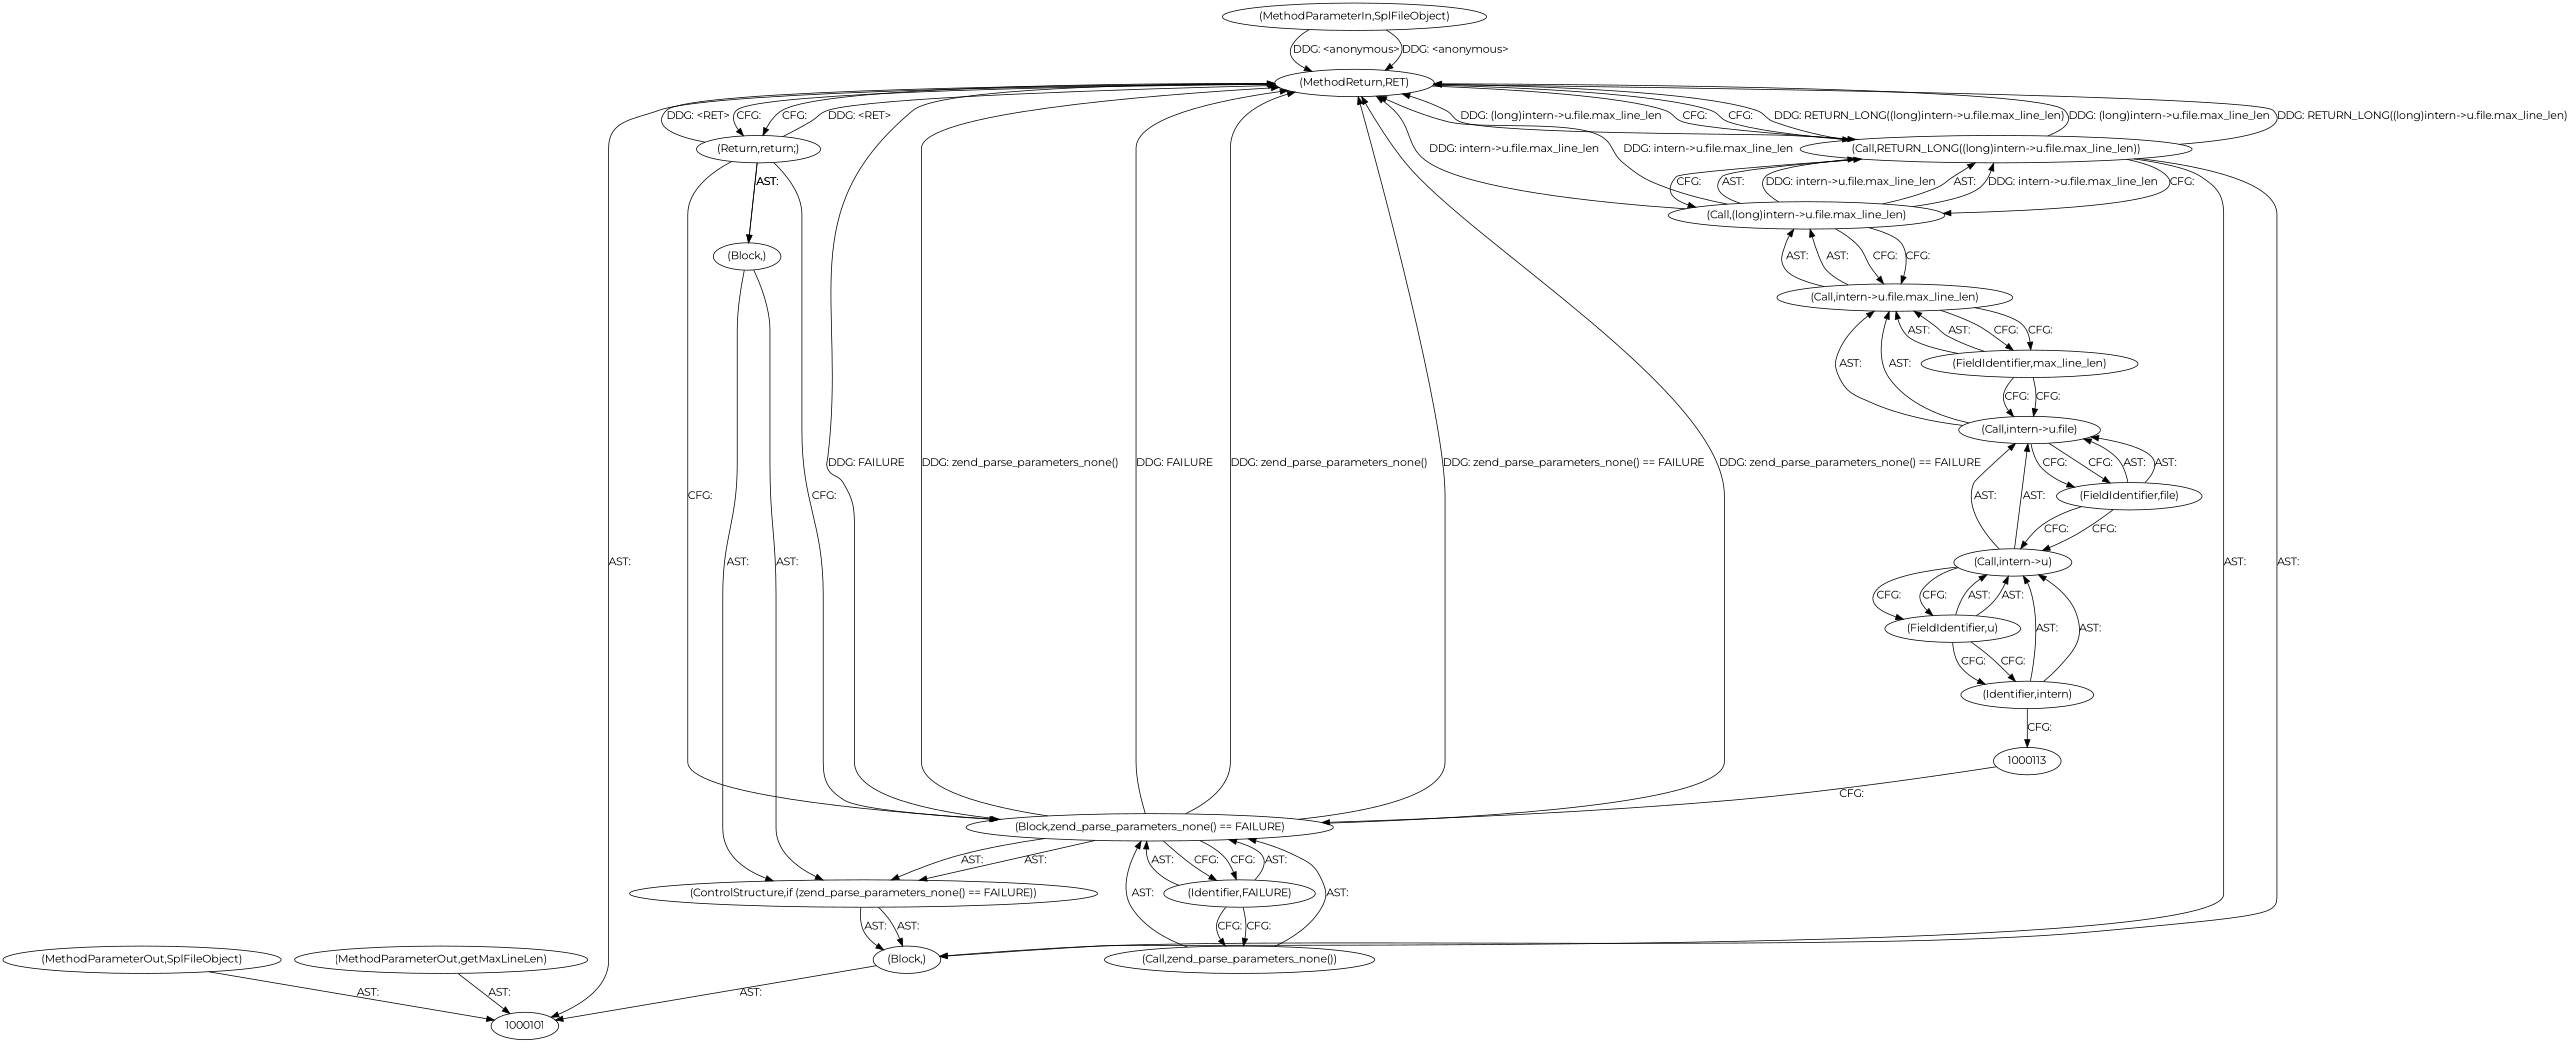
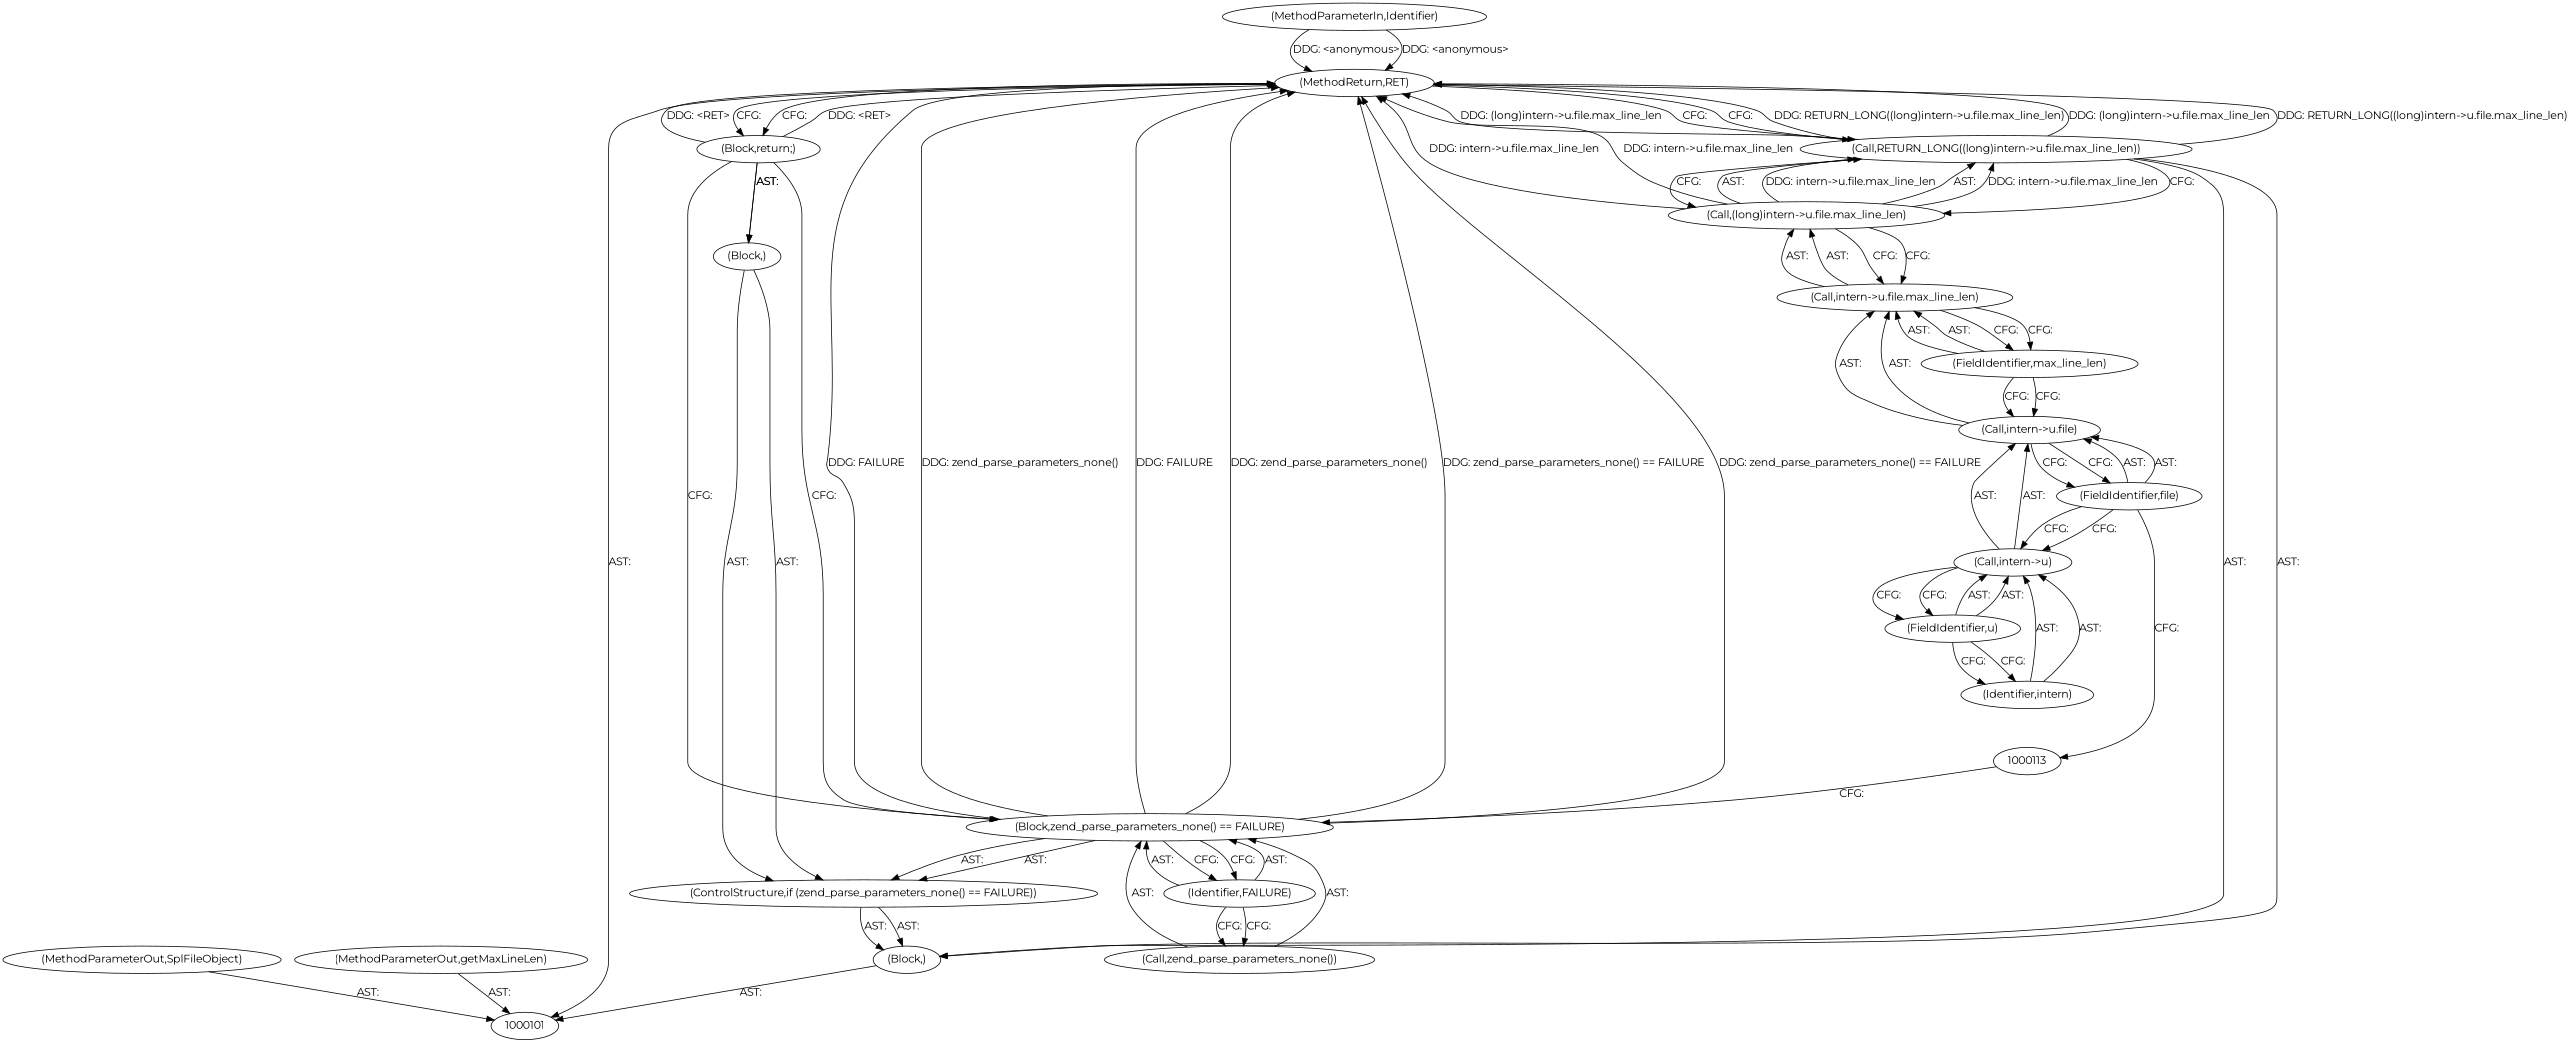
node "(MethodParameterIn,SplFileObject)": label "(MethodParameterIn,SplFileObject)" -> "(MethodParameterIn,Identifier)"
node "(Return,return;)": label "(Return,return;)" -> "(Block,return;)"
edge "(Identifier,intern)" -> "1000113": now "(FieldIdentifier,file)" -> "1000113"
